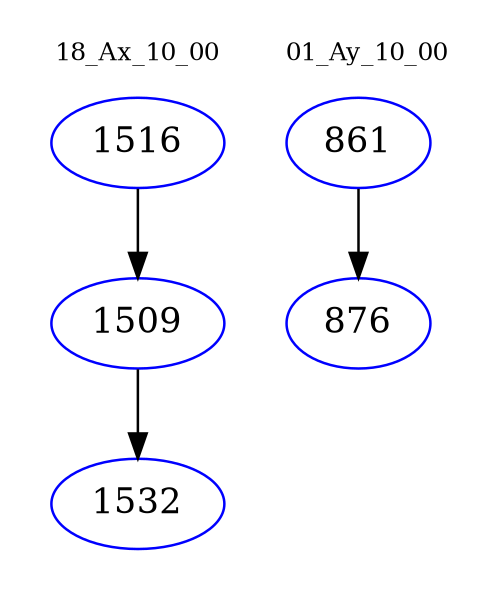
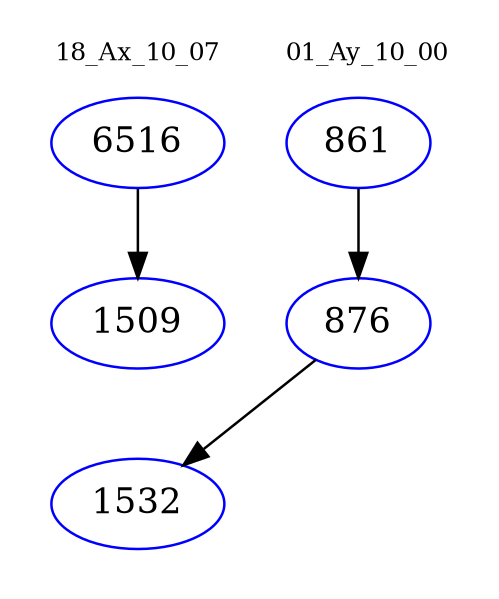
cluster "18_Ax_10_00": label "18_Ax_10_00" -> "18_Ax_10_07"
node "1516": label "1516" -> "6516"
edge "1509" -> "1532": now "876" -> "1532"
